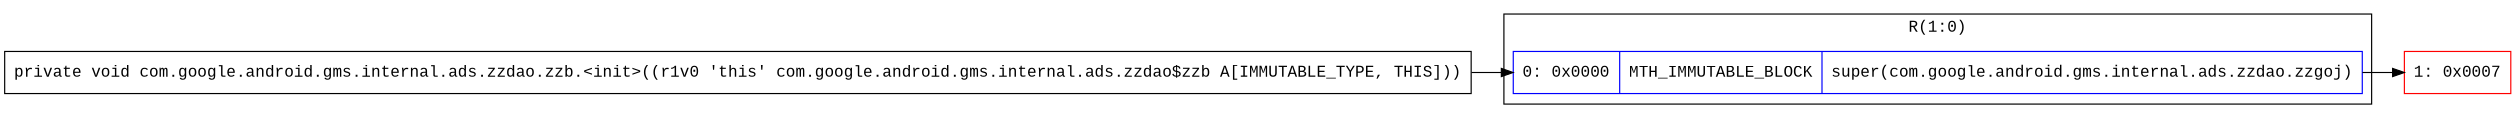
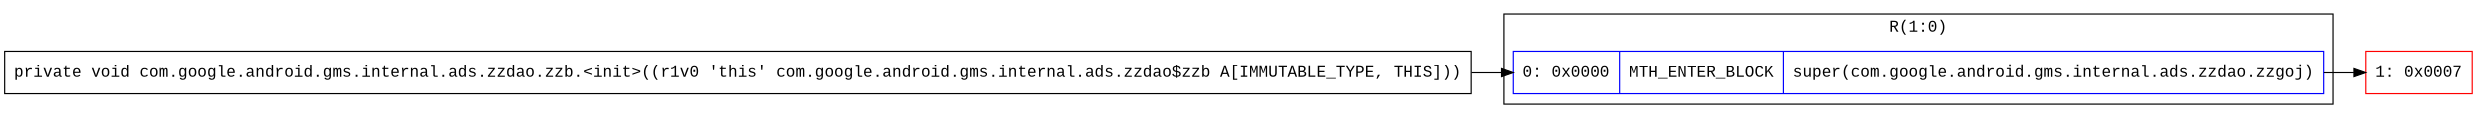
node "0: 0x0000": text "MTH_IMMUTABLE_BLOCK" -> "MTH_ENTER_BLOCK"
